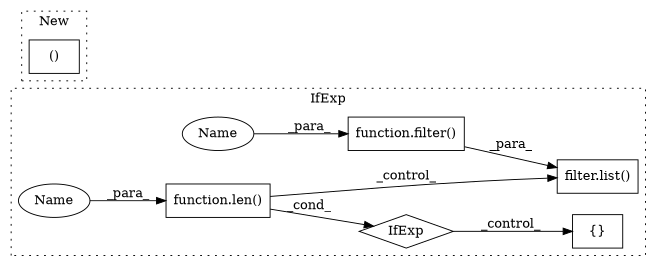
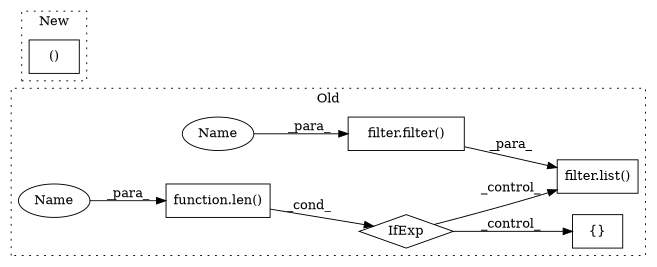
cluster "IfExp": label "IfExp" -> "Old"
node "function.filter()": label "function.filter()" -> "filter.filter()"
edge "function.len()" -> "filter.list()": now "IfExp" -> "filter.list()"
